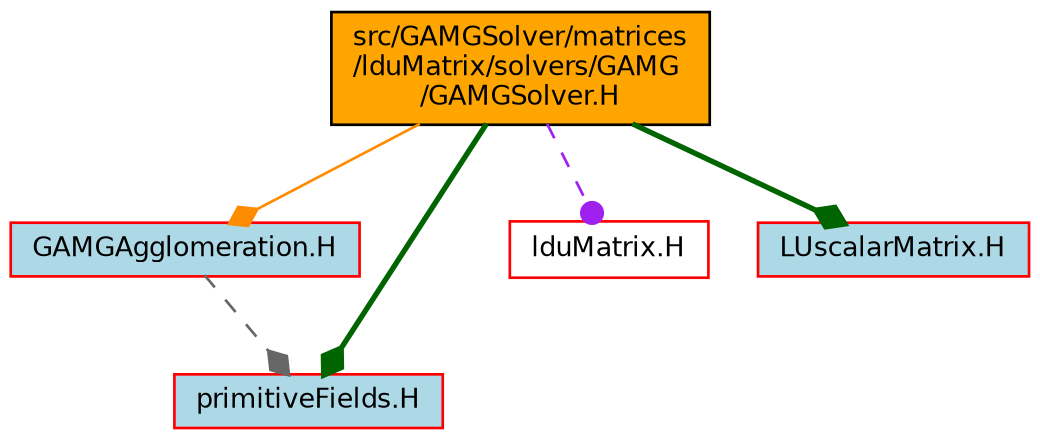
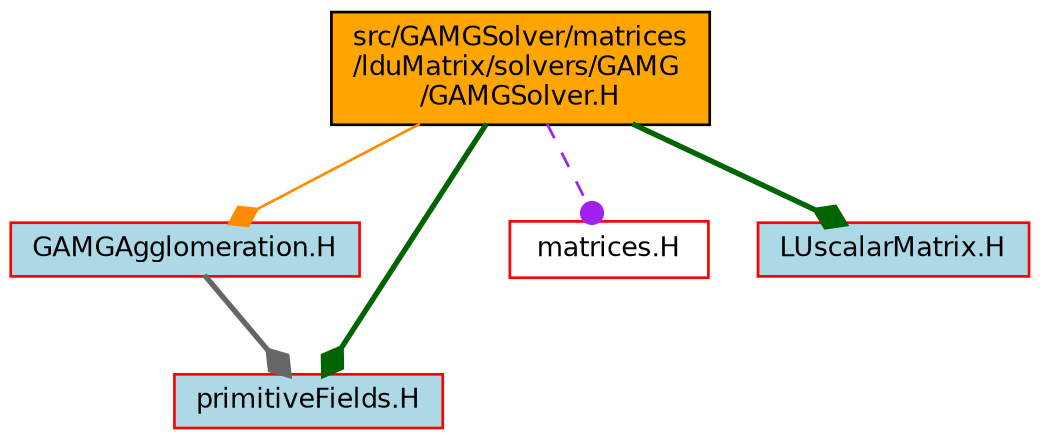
node "lduMatrix.H": label "lduMatrix.H" -> "matrices.H"
edge "GAMGAgglomeration.H" -> "primitiveFields.H": style dashed -> bold
